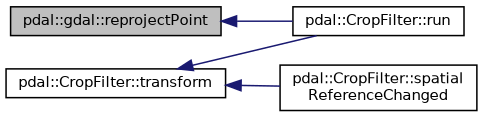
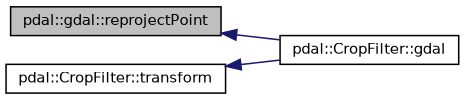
node "pdal::CropFilter::run": label "pdal::CropFilter::run" -> "pdal::CropFilter::gdal"
node "pdal::CropFilter::spatial ReferenceChanged": removed
